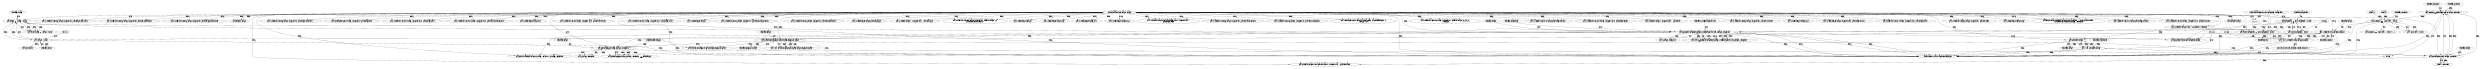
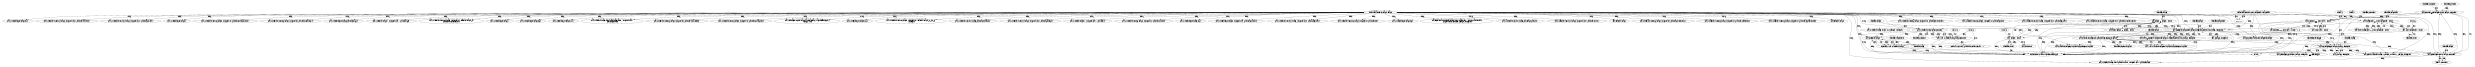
edge "(MethodParameterIn,Image *image)" -> "(Call,WriteBlob(image,(size_t) (q-runlength),runlength))": removed, label "DDG:"
edge "(MethodParameterIn,Image *image)" -> "(Call,image != (Image *) NULL)": label "AST: " -> "DDG: "
node "(Call,SetImageProgress(image,(unsigned int) pdb_image.note))": label "(Call,SetImageProgress(image,(unsigned int) pdb_image.note))" -> "(Call,WriteBlobMSBLong(image,(unsigned int) pdb_image.note))"
node "(Identifier,WriteBinaryBlobMode)": removed
node "(Call,(void) CloseBlob(image))": label "(Call,(void) CloseBlob(image))" -> "(OpenBlob,(void) CloseBlob(image))"
